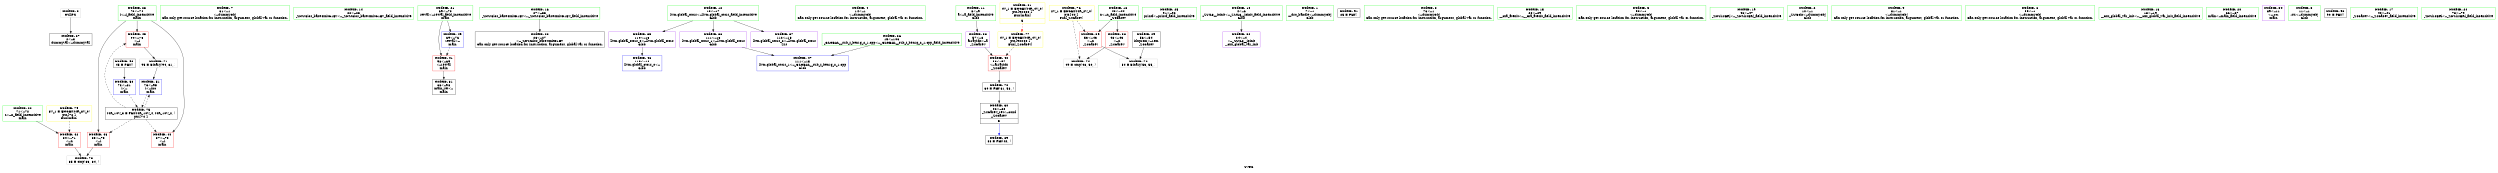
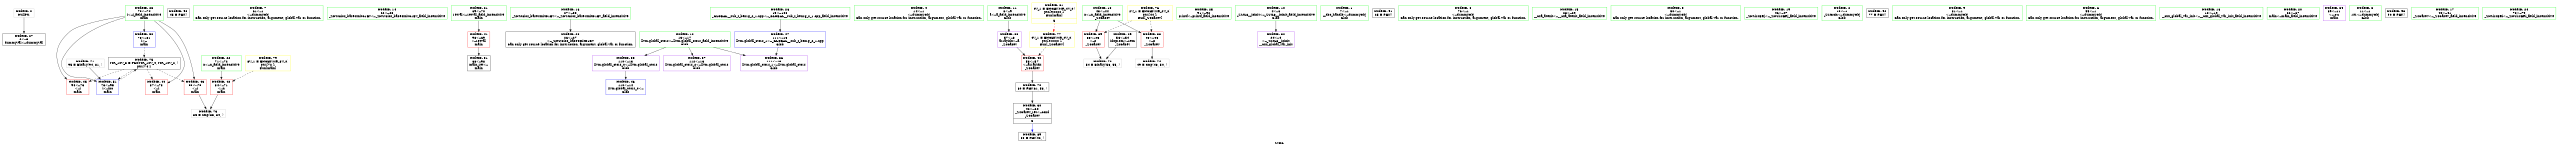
node "NodeID: 92": added
edge "NodeID: 76" -> "NodeID: 74": now "NodeID: 76" -> "NodeID: 38"
node "NodeID: 49": removed
node "NodeID: 37": text "ZSt" -> "Glob"
edge "NodeID: 23" -> "NodeID: 51": added
edge "NodeID: 36" -> "NodeID: 47": reversed
edge "NodeID: 45" -> "NodeID: 71": removed
edge "NodeID: 90" -> "NodeID: 50": now "NodeID: 23" -> "NodeID: 50"
